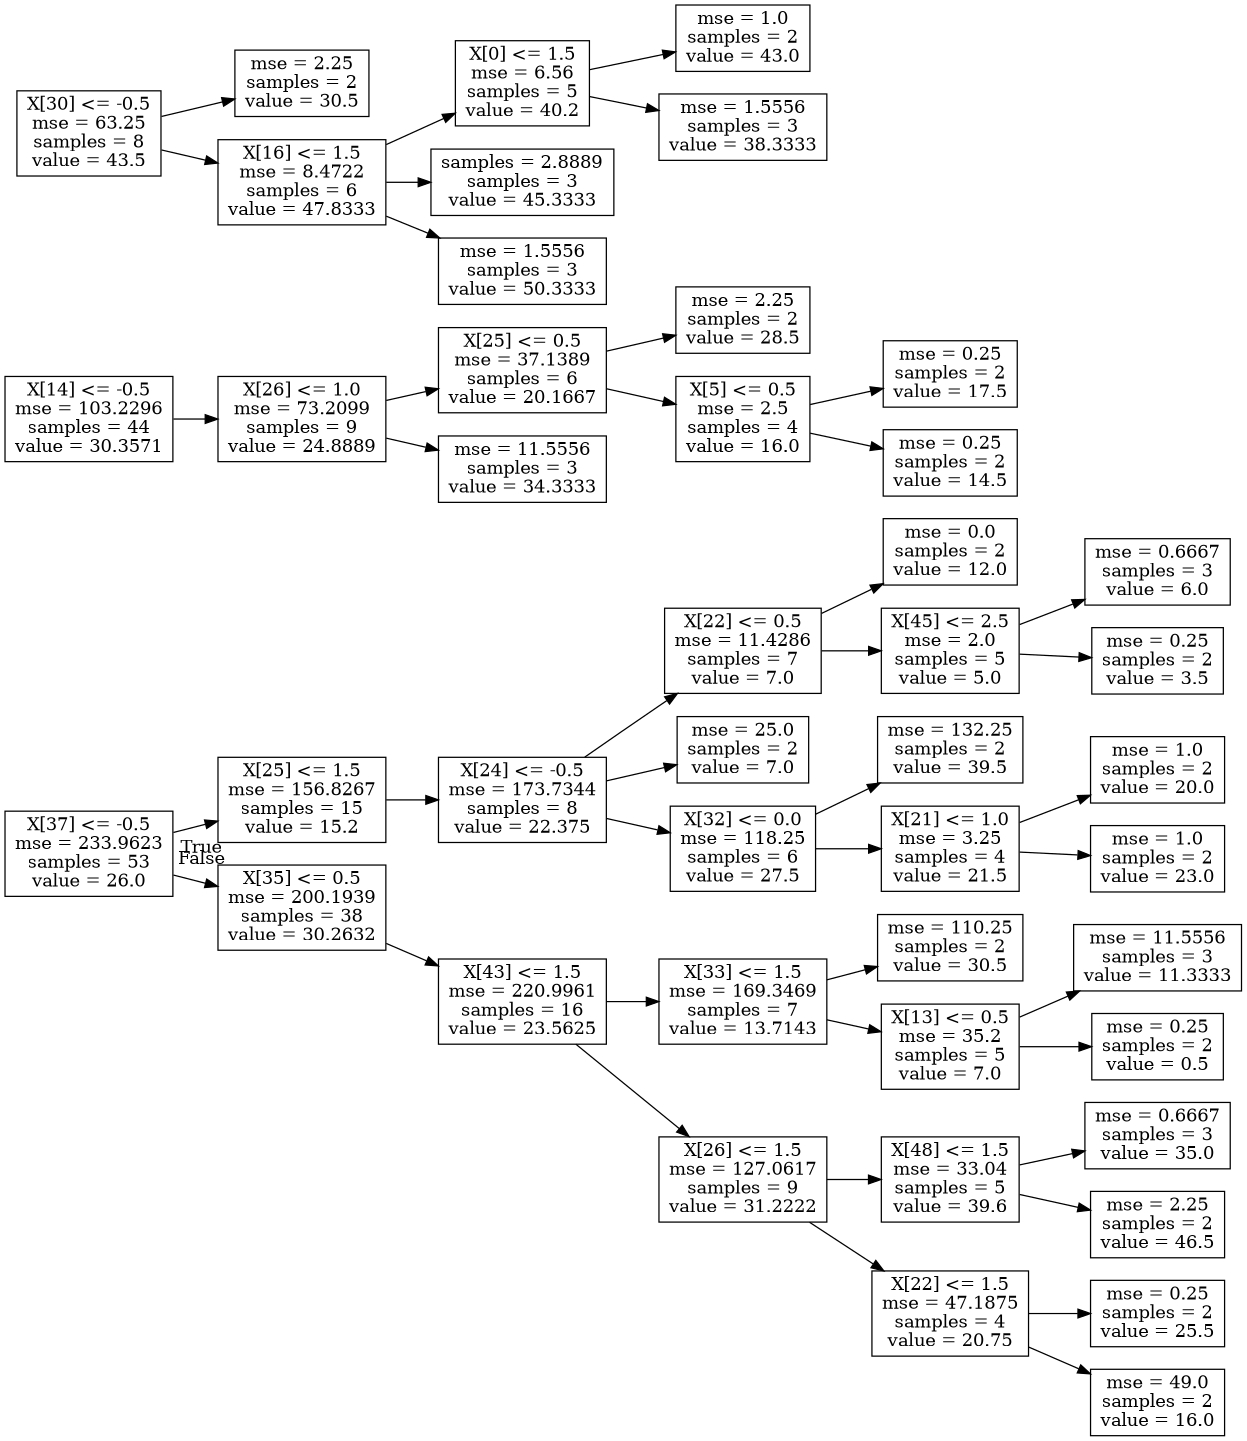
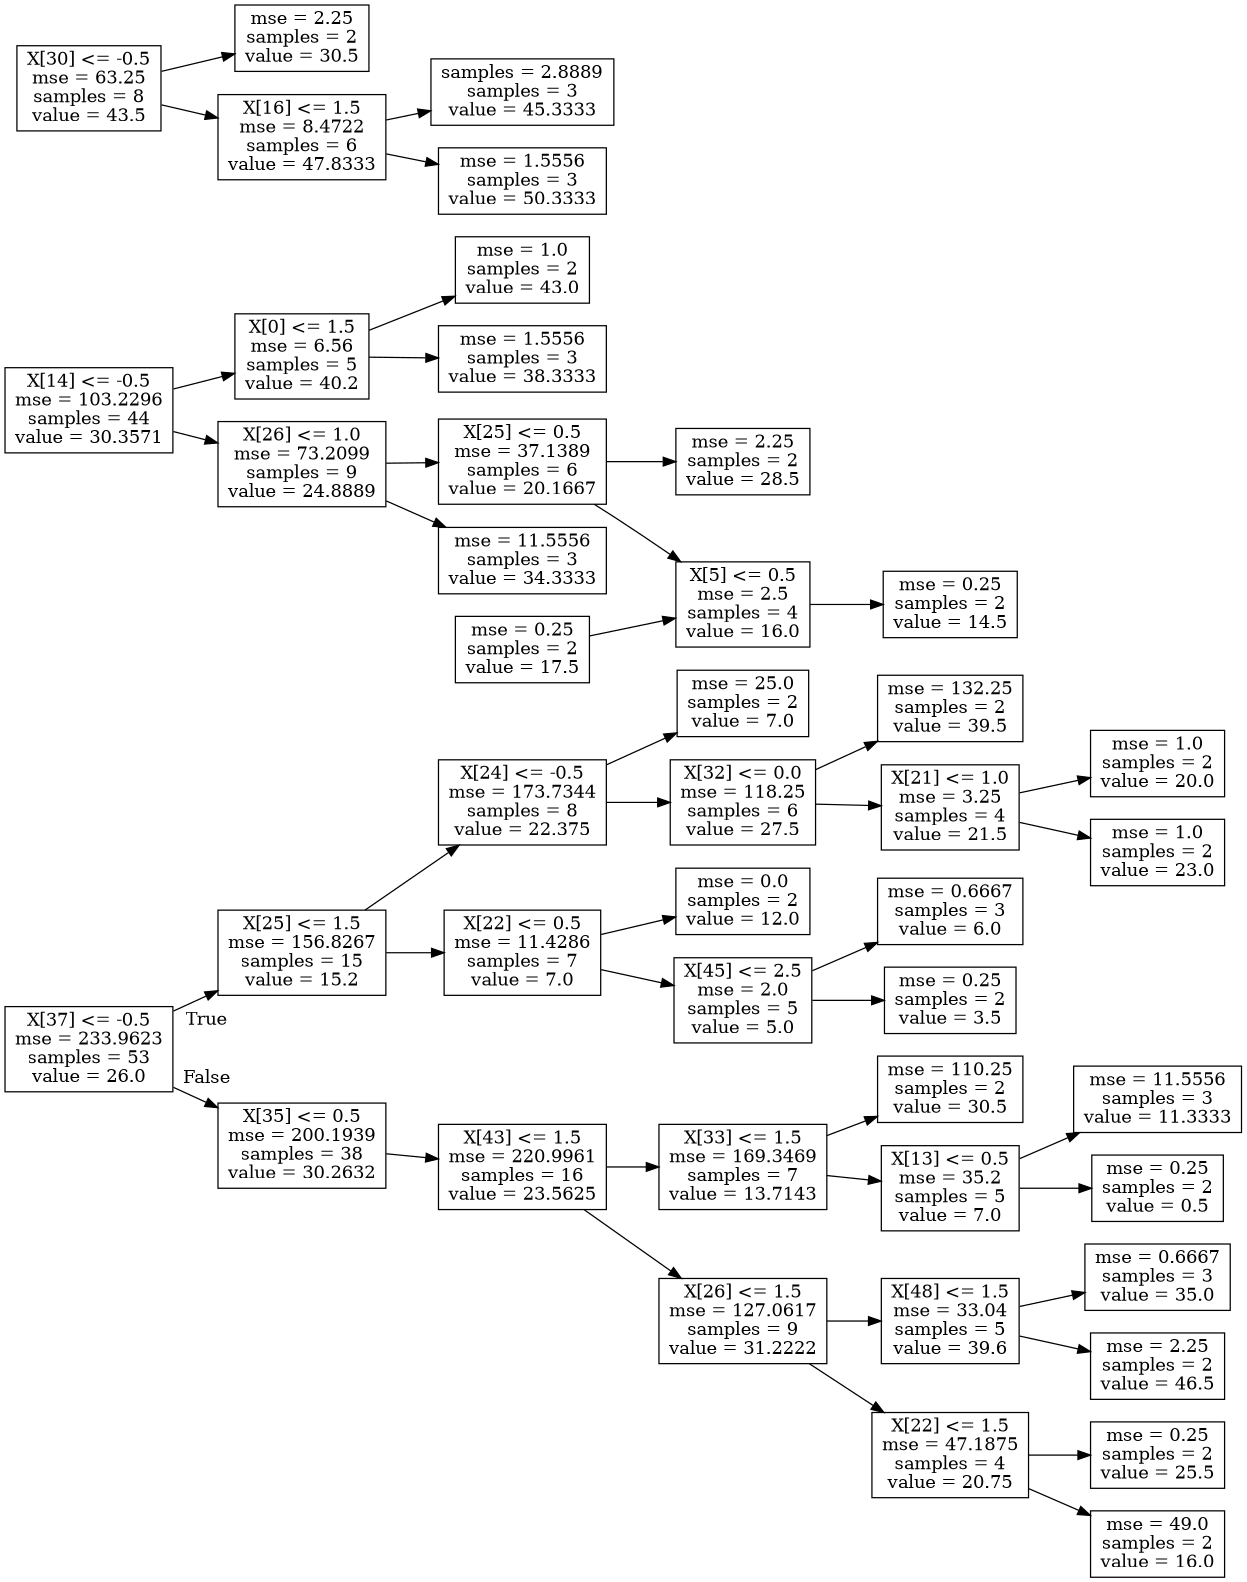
edge "X[16] <= 1.5 mse = 8.4722 samples = 6 value = 47.8333" -> "X[0] <= 1.5 mse = 6.56 samples = 5 value = 40.2": now "X[14] <= -0.5 mse = 103.2296 samples = 44 value = 30.3571" -> "X[0] <= 1.5 mse = 6.56 samples = 5 value = 40.2"
edge "X[5] <= 0.5 mse = 2.5 samples = 4 value = 16.0" -> "mse = 0.25 samples = 2 value = 17.5": reversed
edge "X[24] <= -0.5 mse = 173.7344 samples = 8 value = 22.375" -> "X[22] <= 0.5 mse = 11.4286 samples = 7 value = 7.0": now "X[25] <= 1.5 mse = 156.8267 samples = 15 value = 15.2" -> "X[22] <= 0.5 mse = 11.4286 samples = 7 value = 7.0"
